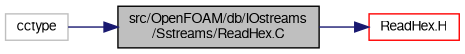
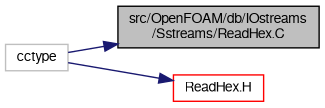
edge "src/OpenFOAM/db/IOstreams /Sstreams/ReadHex.C" -> "ReadHex.H": now "cctype" -> "ReadHex.H"
